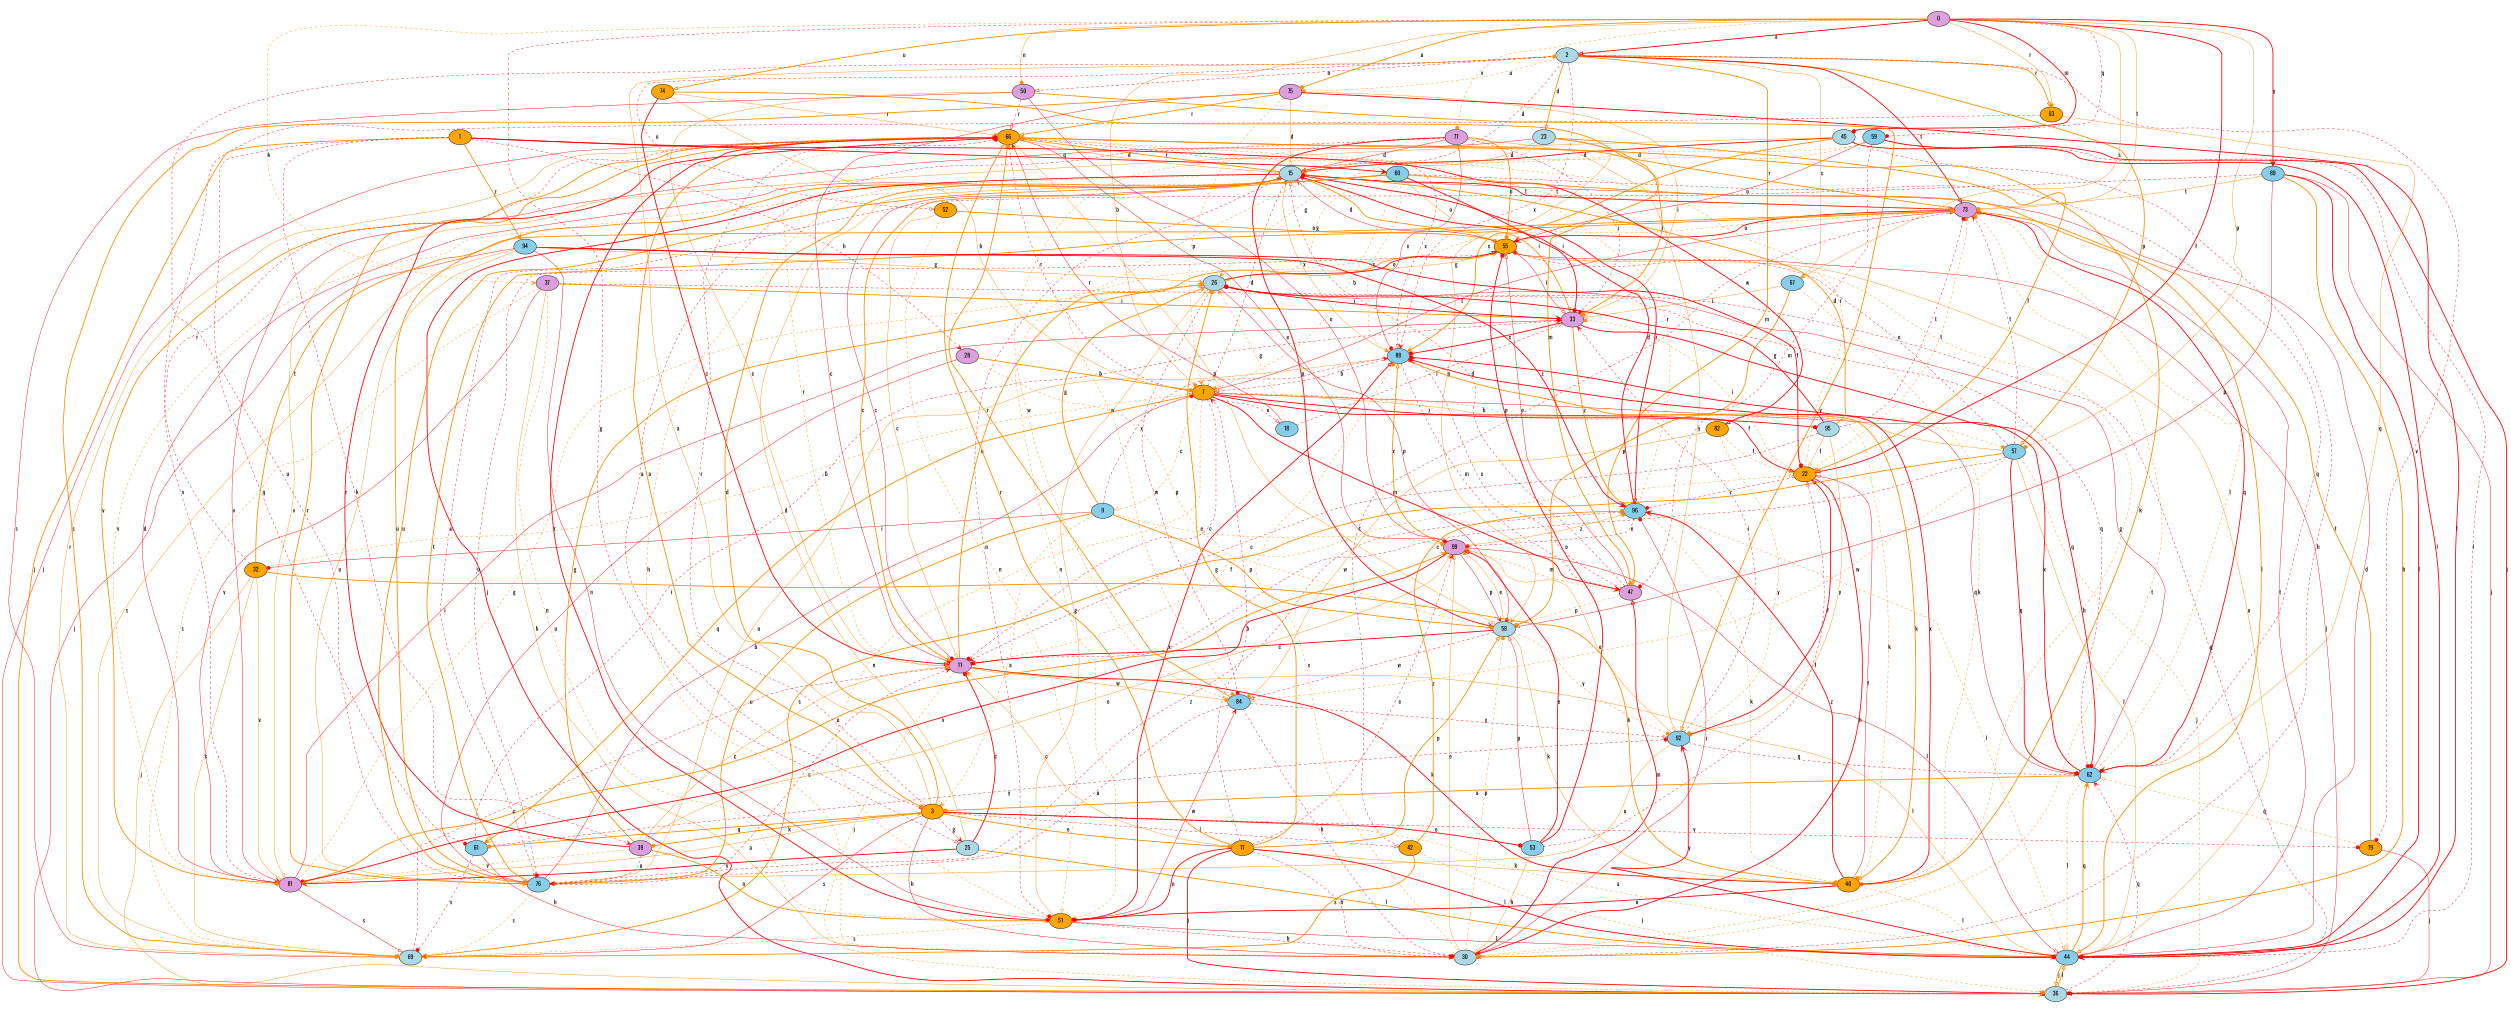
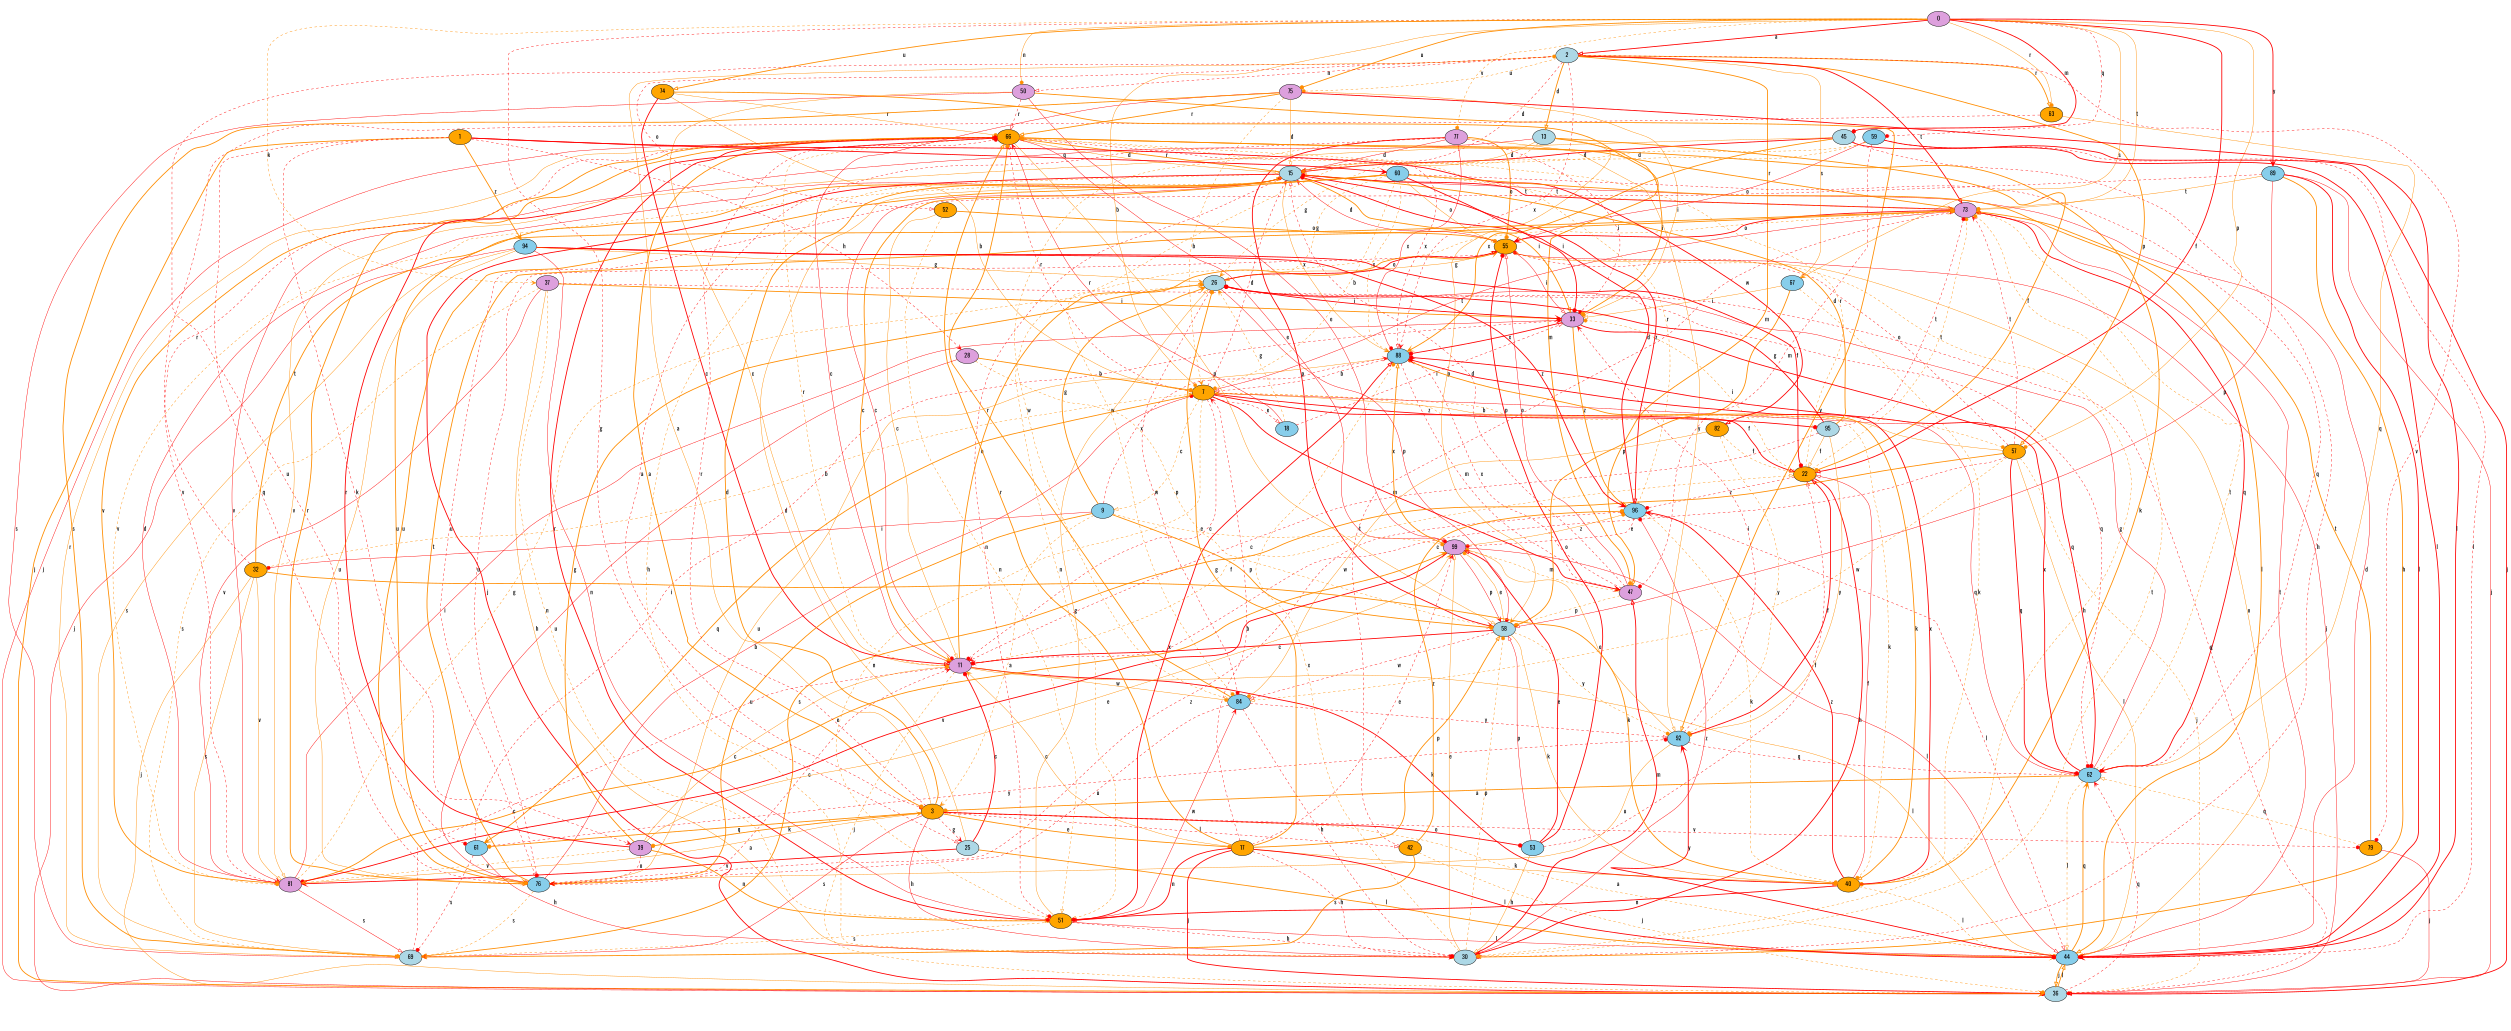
node "23": label "23" -> "13"
edge "75" -> "7": label "p" -> "b"
node "57": fillcolor skyblue -> orange
edge "96" -> "44": color darkorange -> red
